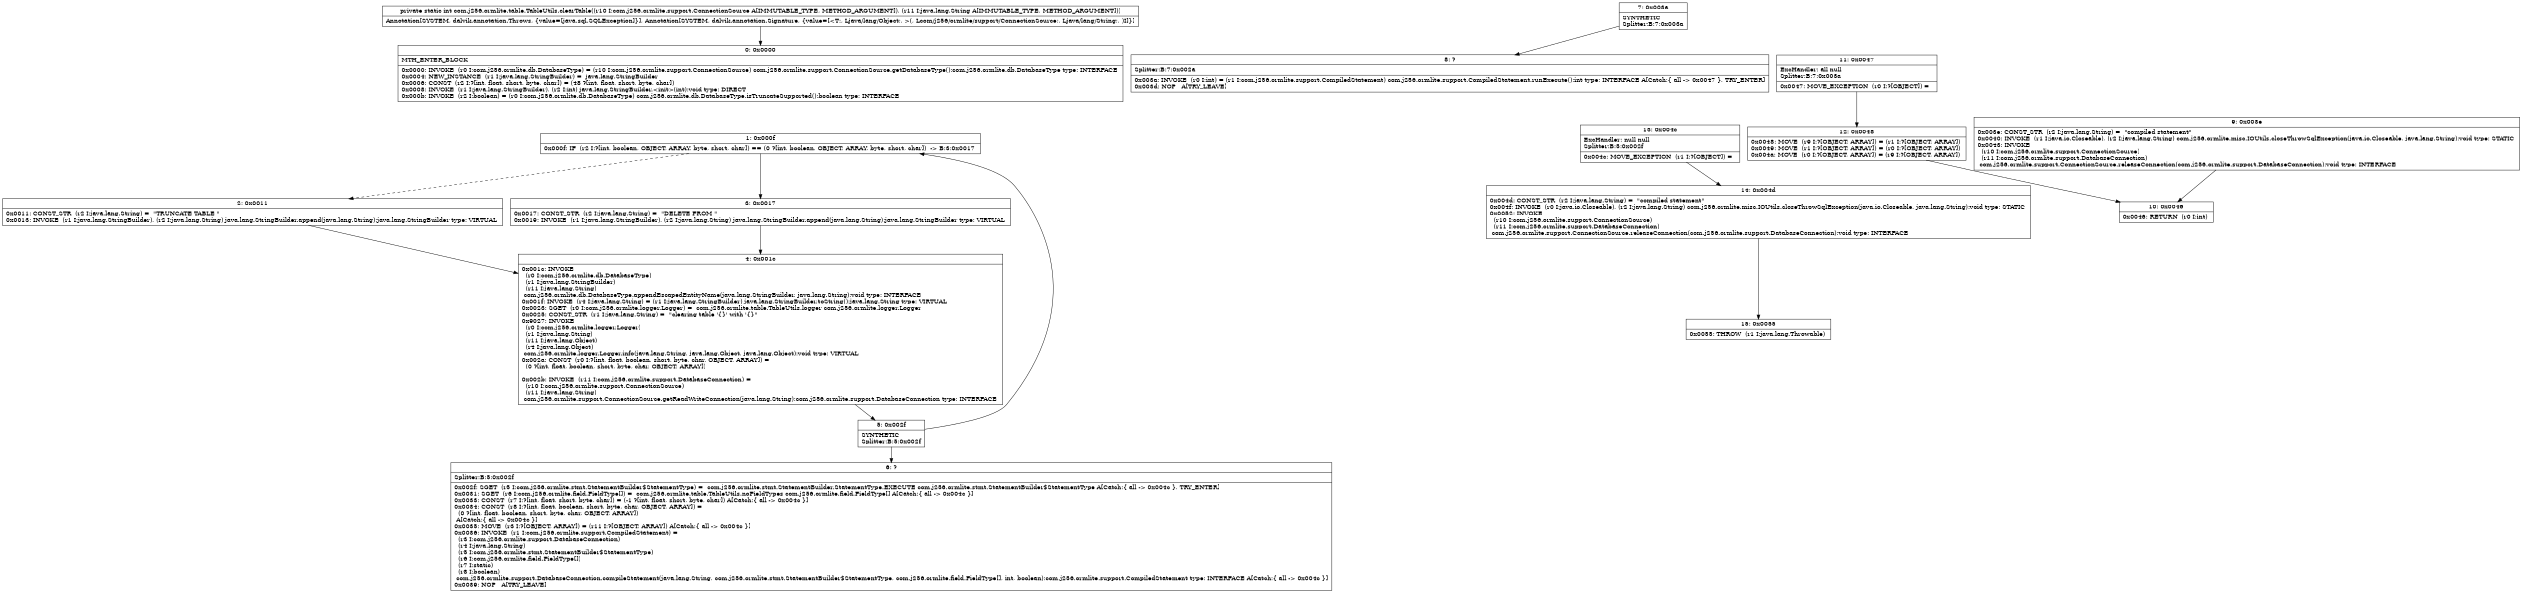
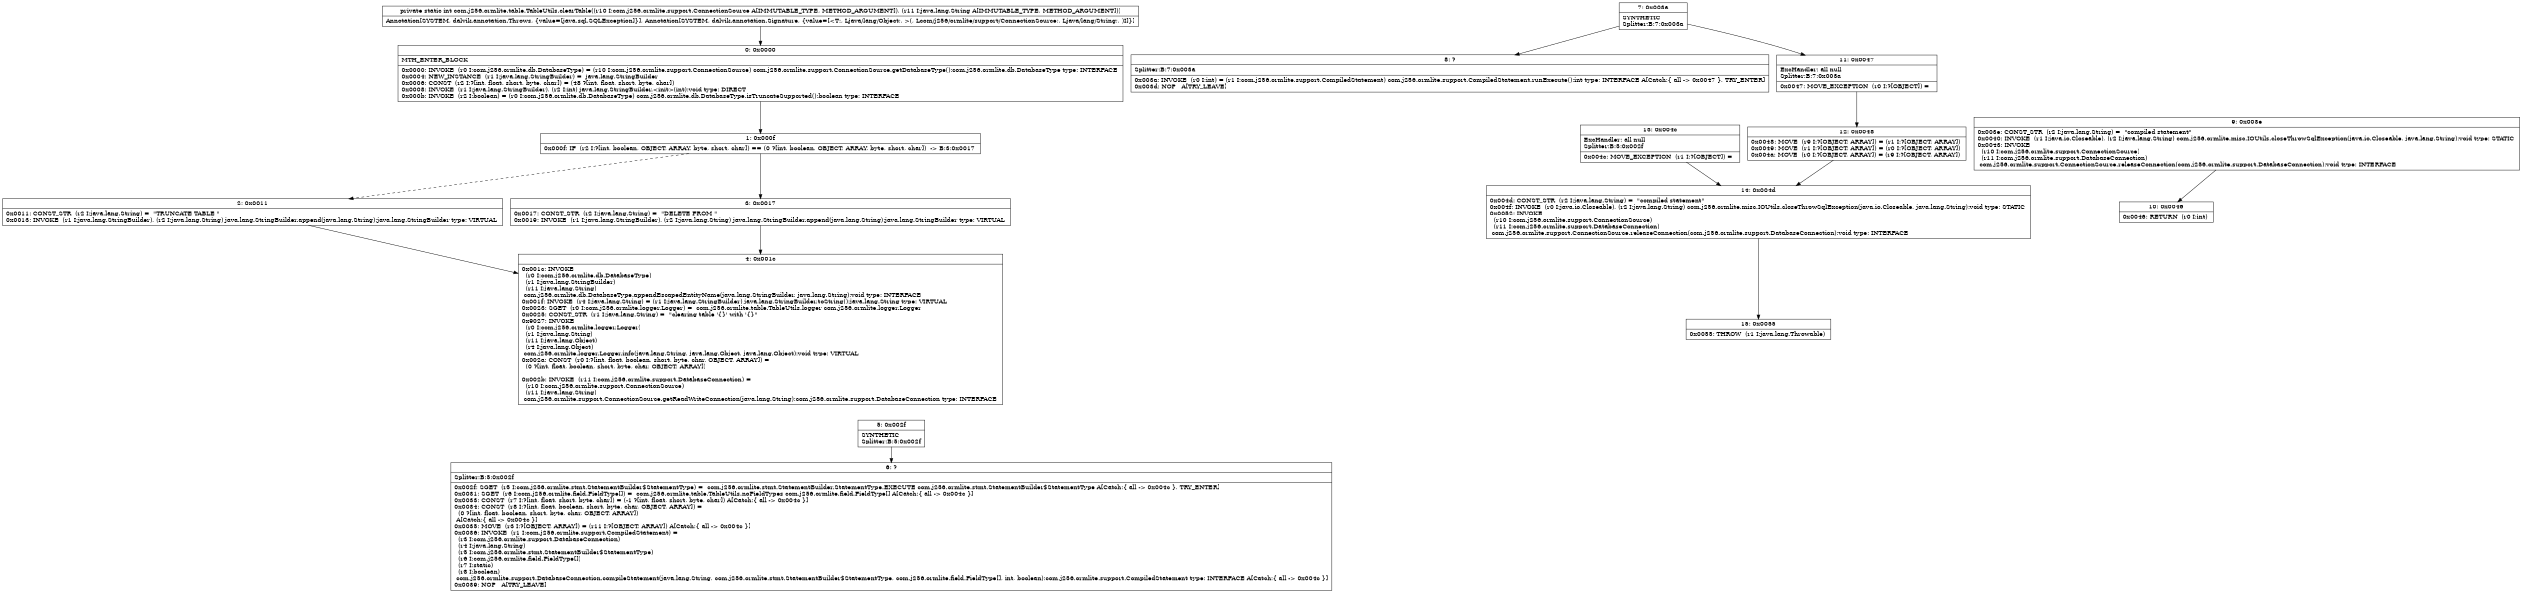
edge "7: 0x003a" -> "11: 0x0047": added
node "8: ?": text "Splitter:B:7:0x002a" -> "Splitter:B:7:0x003a"
node "13: 0x004c": text "ExcHandler: null null" -> "ExcHandler: all null"
edge "12: 0x0048" -> "10: 0x0046": now "12: 0x0048" -> "14: 0x004d"
edge "5: 0x002f" -> "1: 0x000f": now "0: 0x0000" -> "1: 0x000f"
edge "4: 0x001c" -> "5: 0x002f": removed
